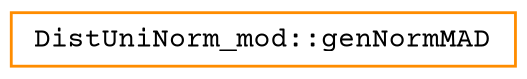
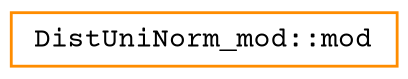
node "DistUniNorm_mod::genNormMAD": label "DistUniNorm_mod::genNormMAD" -> "DistUniNorm_mod::mod"
